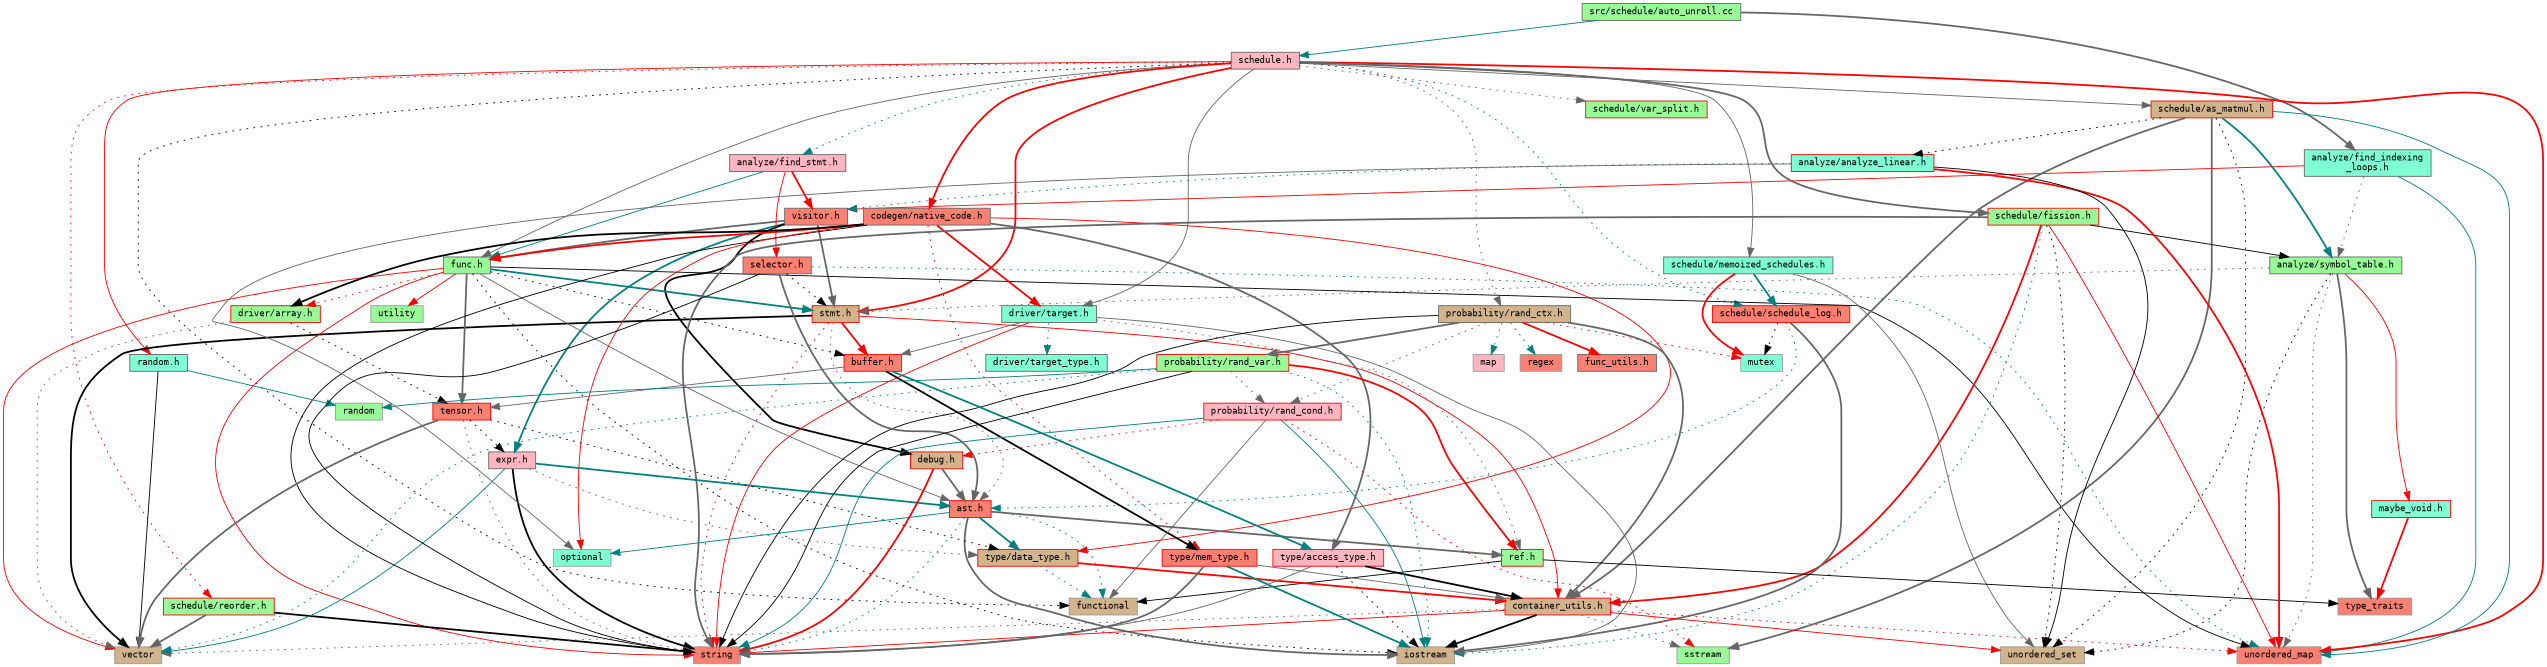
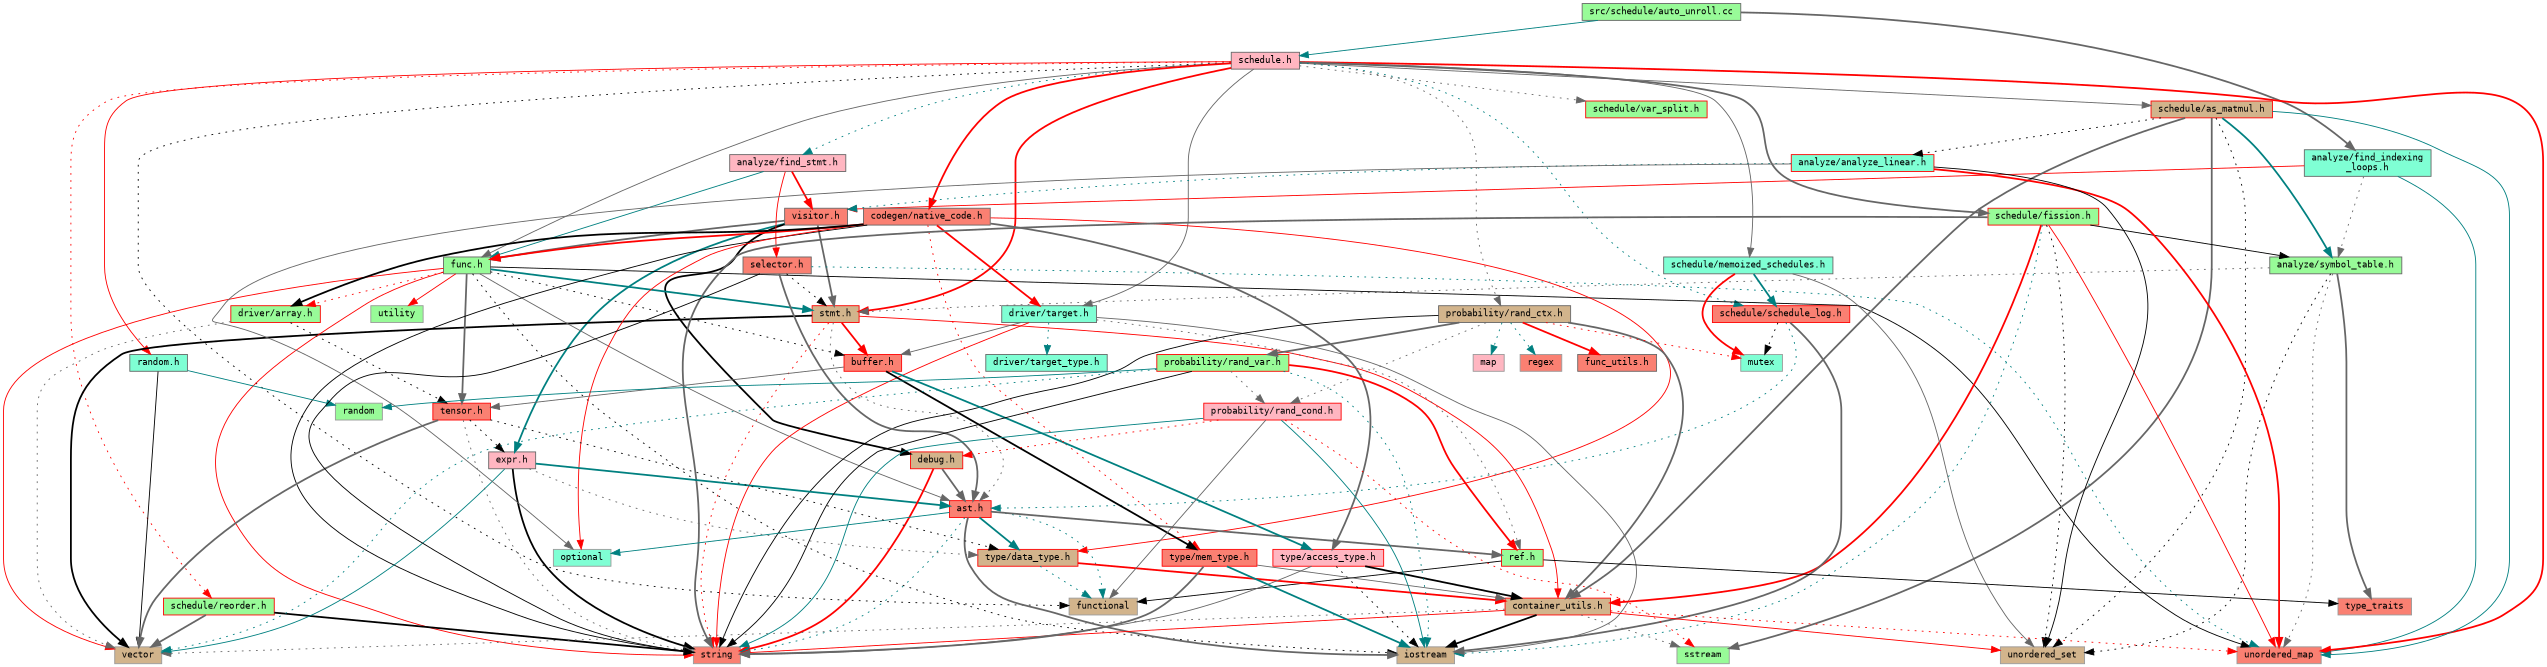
node "maybe_void.h": removed
